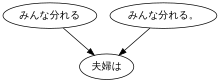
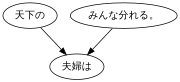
node "みんな分れる": label "みんな分れる" -> "天下の"
